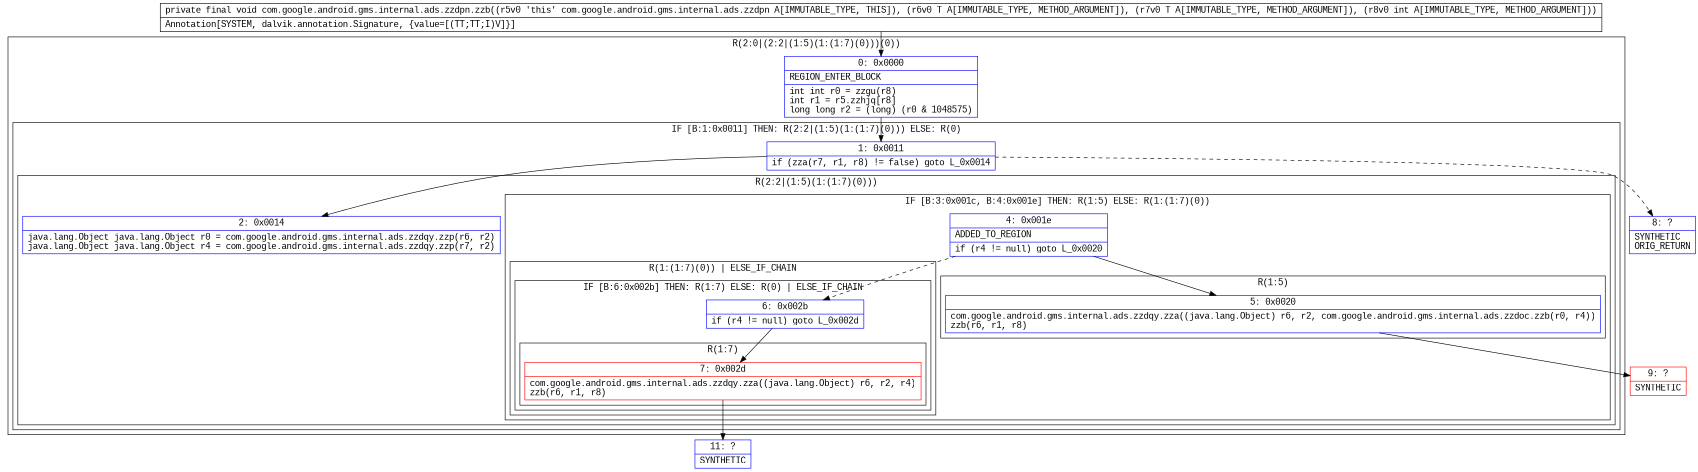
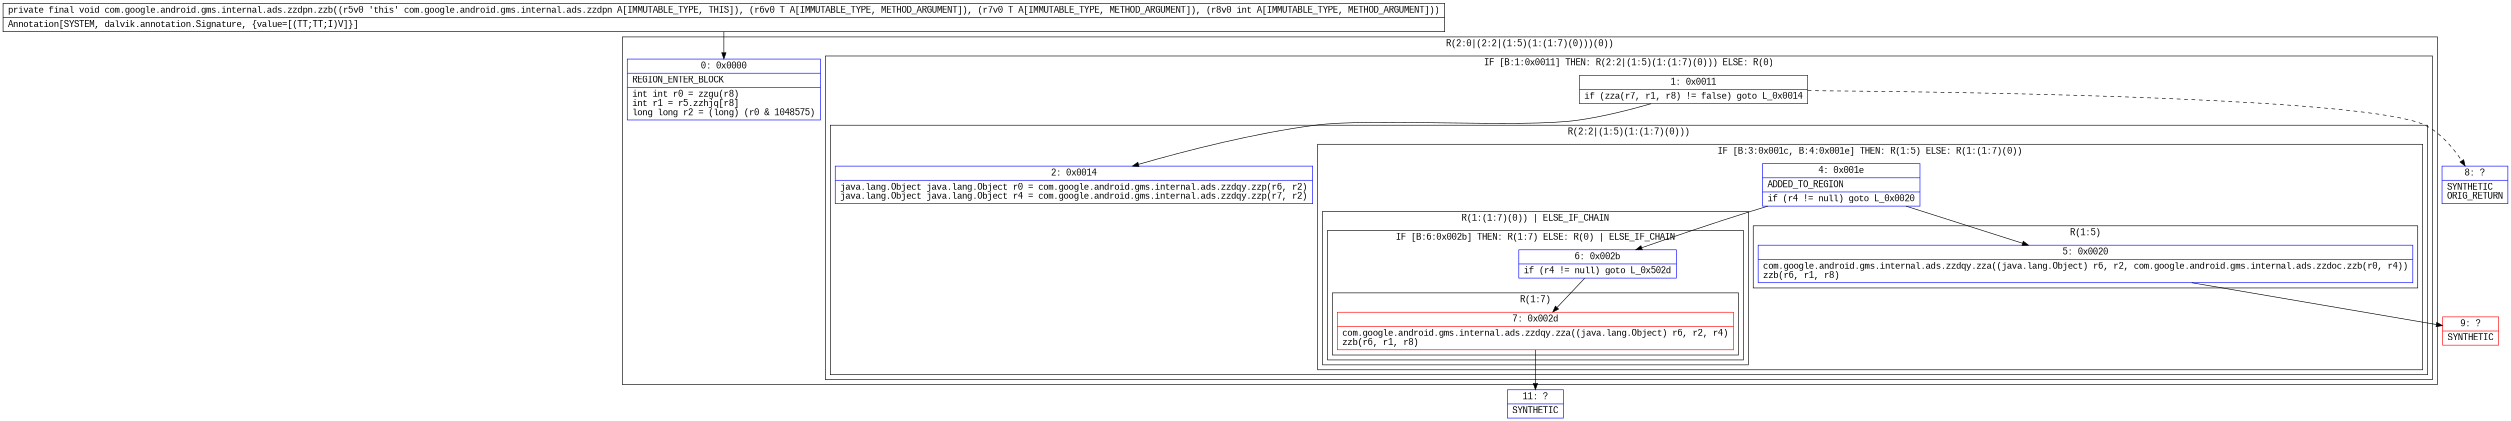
edge "0: 0x0000" -> "1: 0x0011": removed
edge "4: 0x001e" -> "6: 0x002b": style dashed -> solid
node "6: 0x002b": text "if (r4 != null) goto L_0x002d" -> "if (r4 != null) goto L_0x502d"
